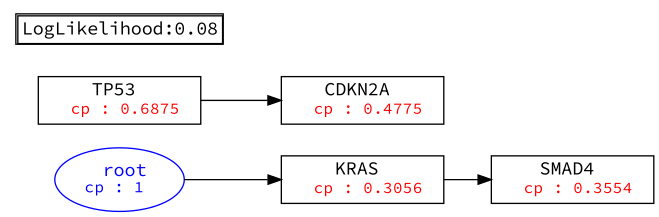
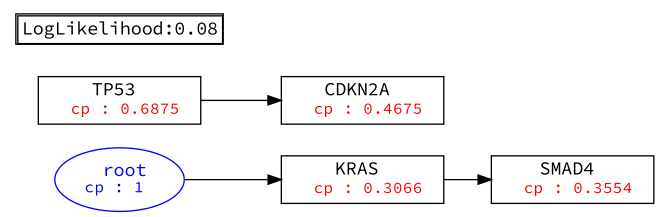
node "CDKN2A": text "cp : 0.4775" -> "cp : 0.4675"
node "KRAS": text "cp : 0.3056" -> "cp : 0.3066"
